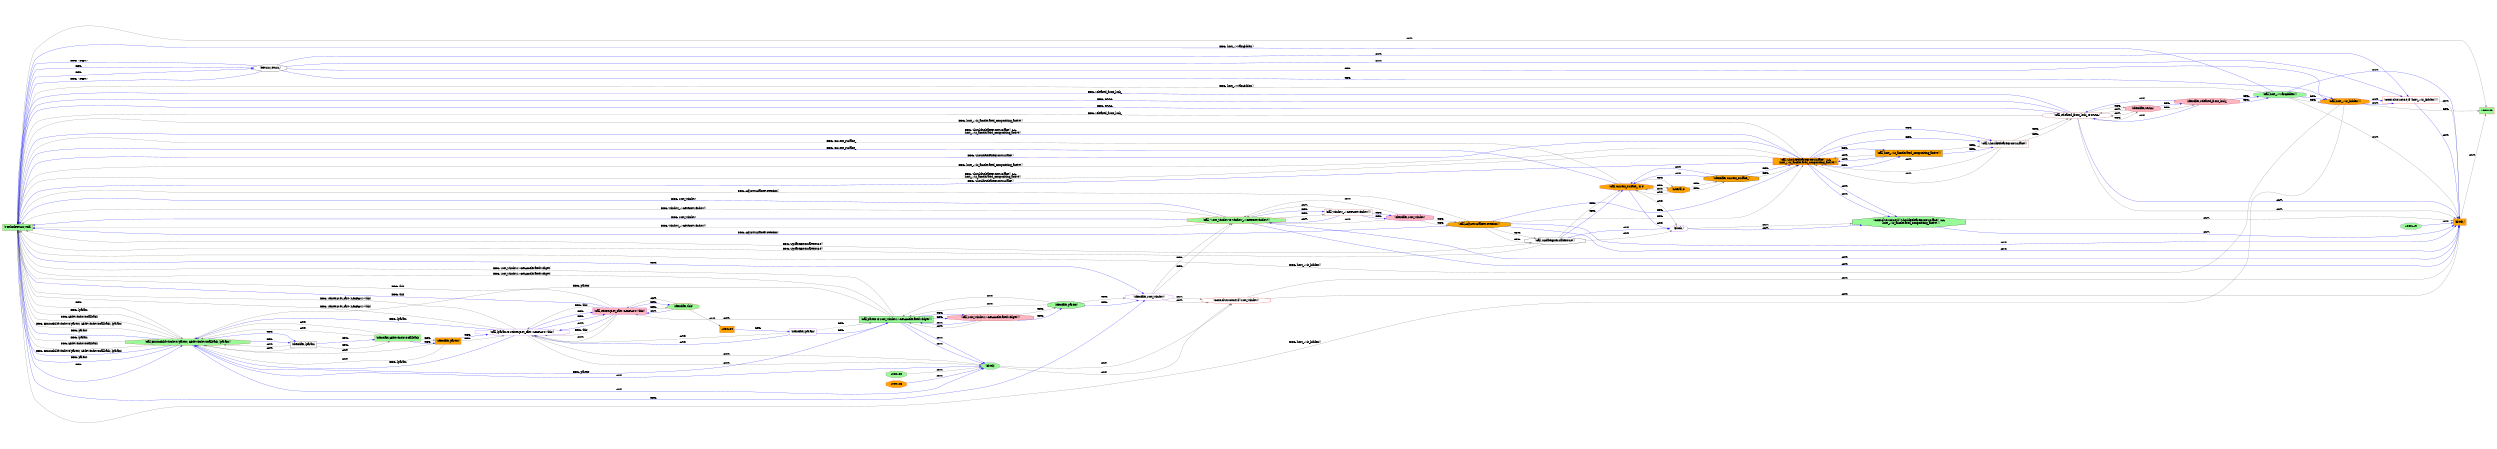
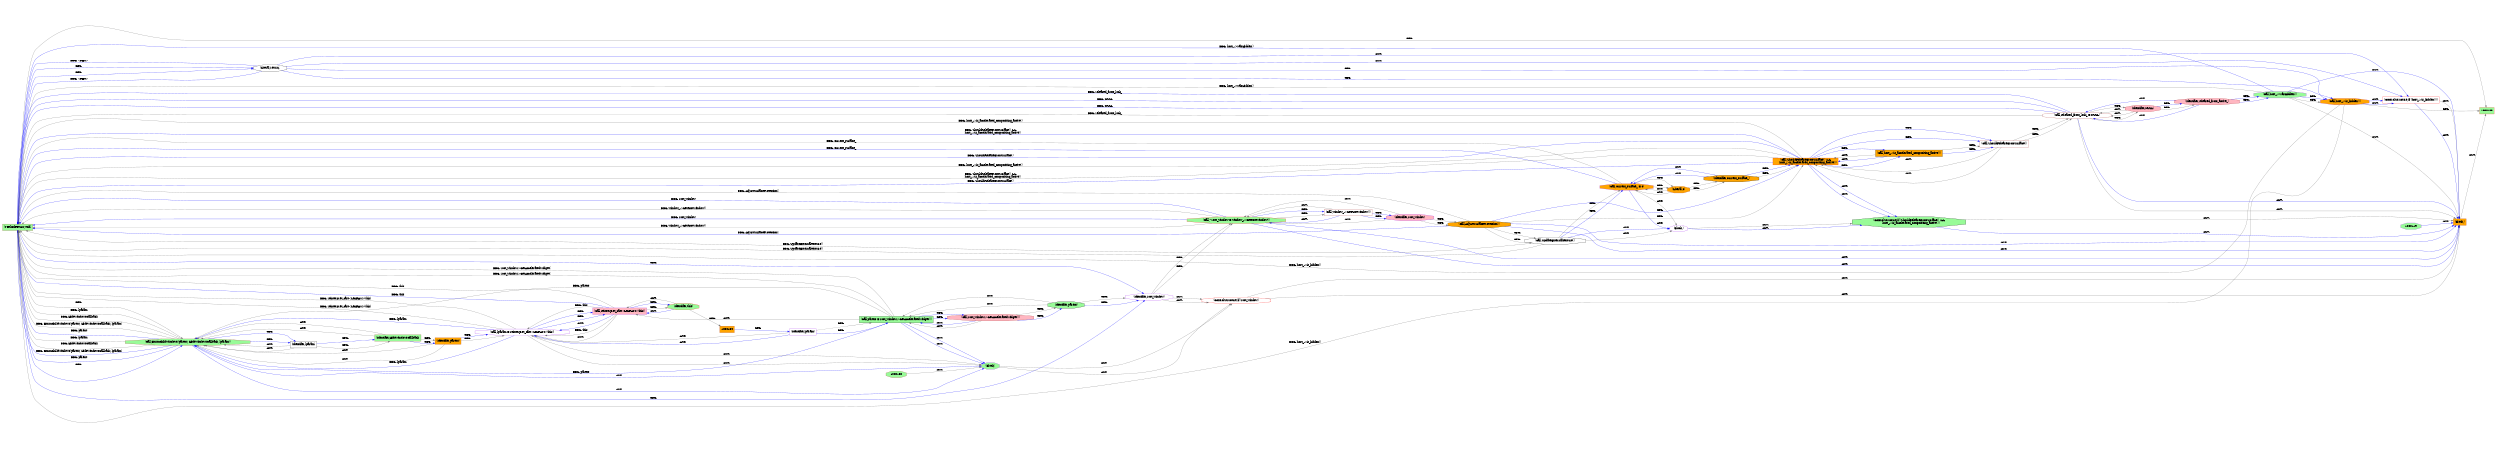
edge "(MethodReturn,void)" -> "1000100": label "AST: " -> "CFG: "
node "(Return,return;)": label "(Return,return;)" -> "(Literal,return;)"
node "(Identifier,released_front_lock_)": label "(Identifier,released_front_lock_)" -> "(Identifier,released_front_active_)"
edge "(Identifier,this)" -> "1000134": label "AST: " -> "CFG: "
node "1000126": removed
